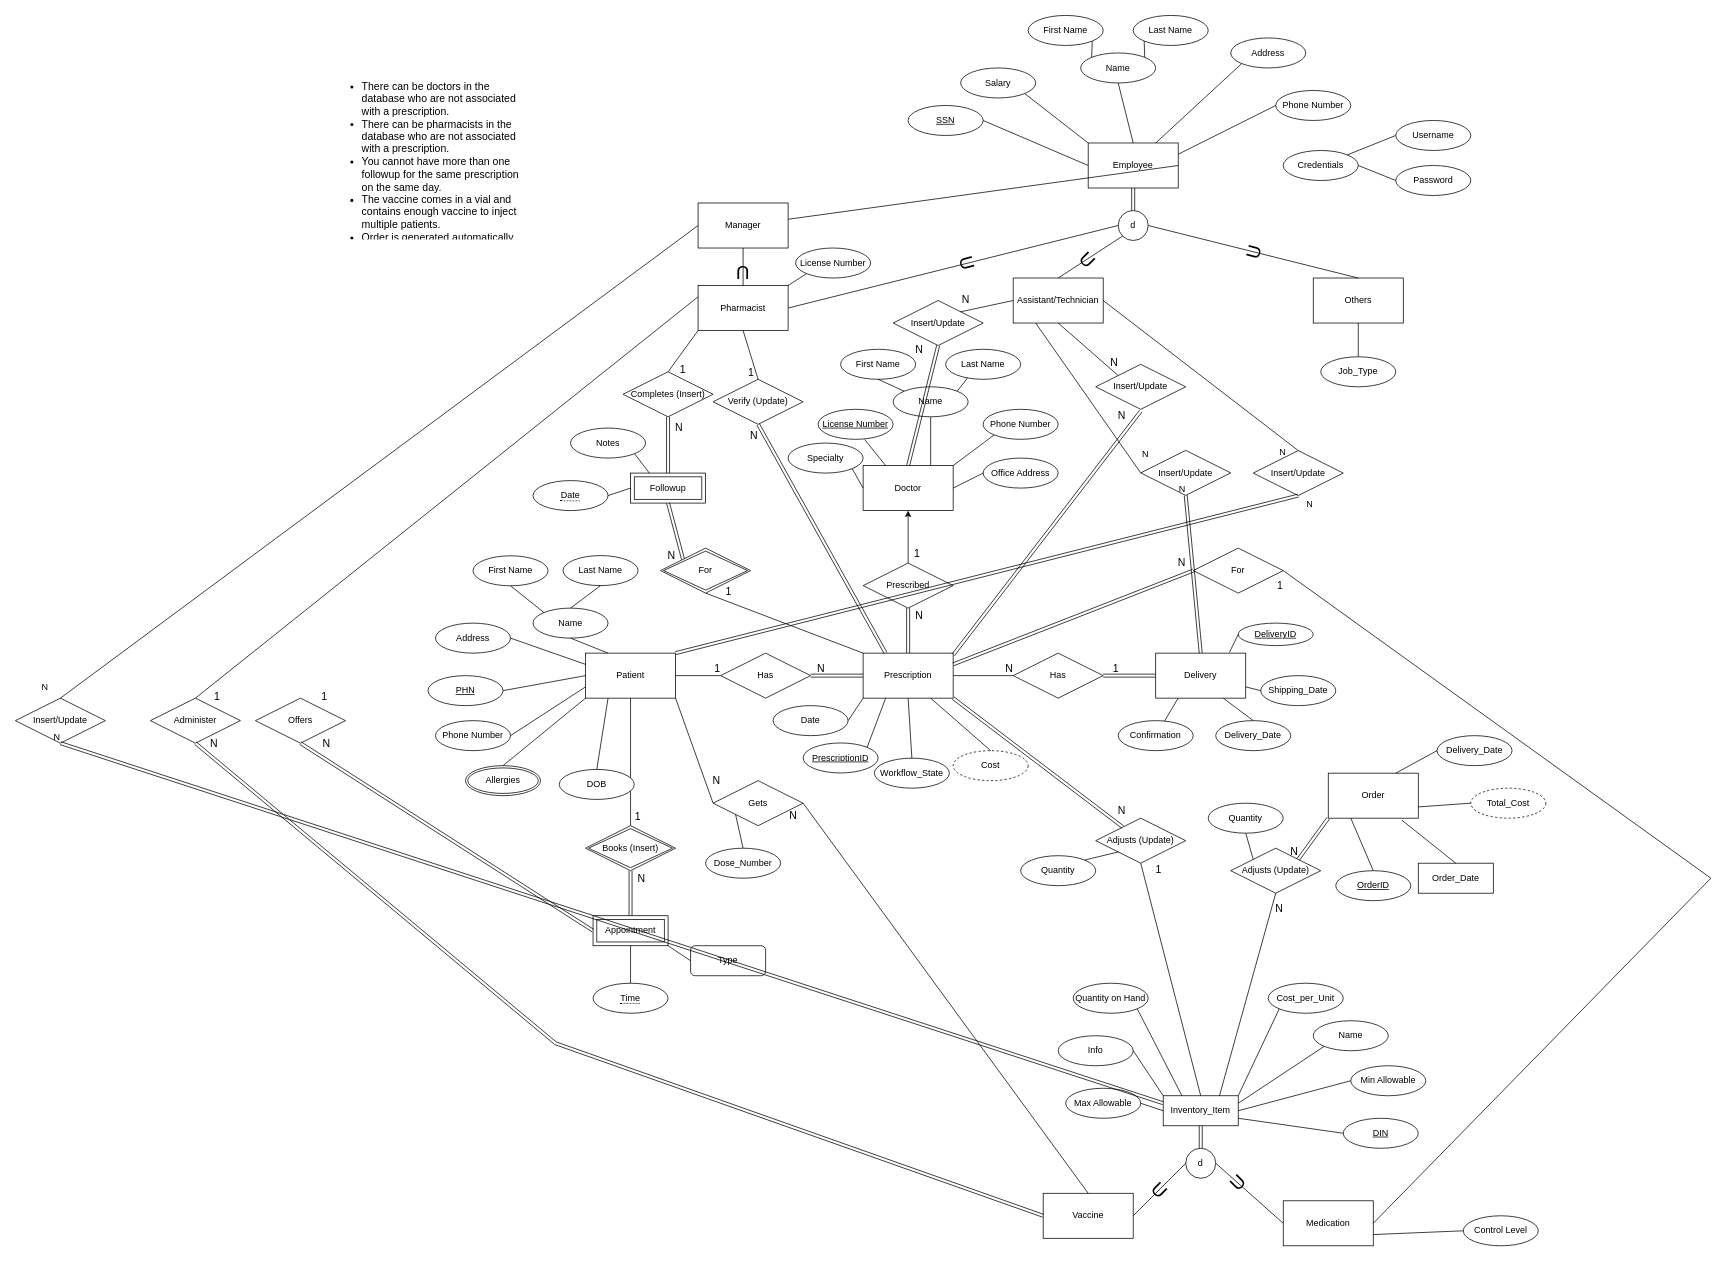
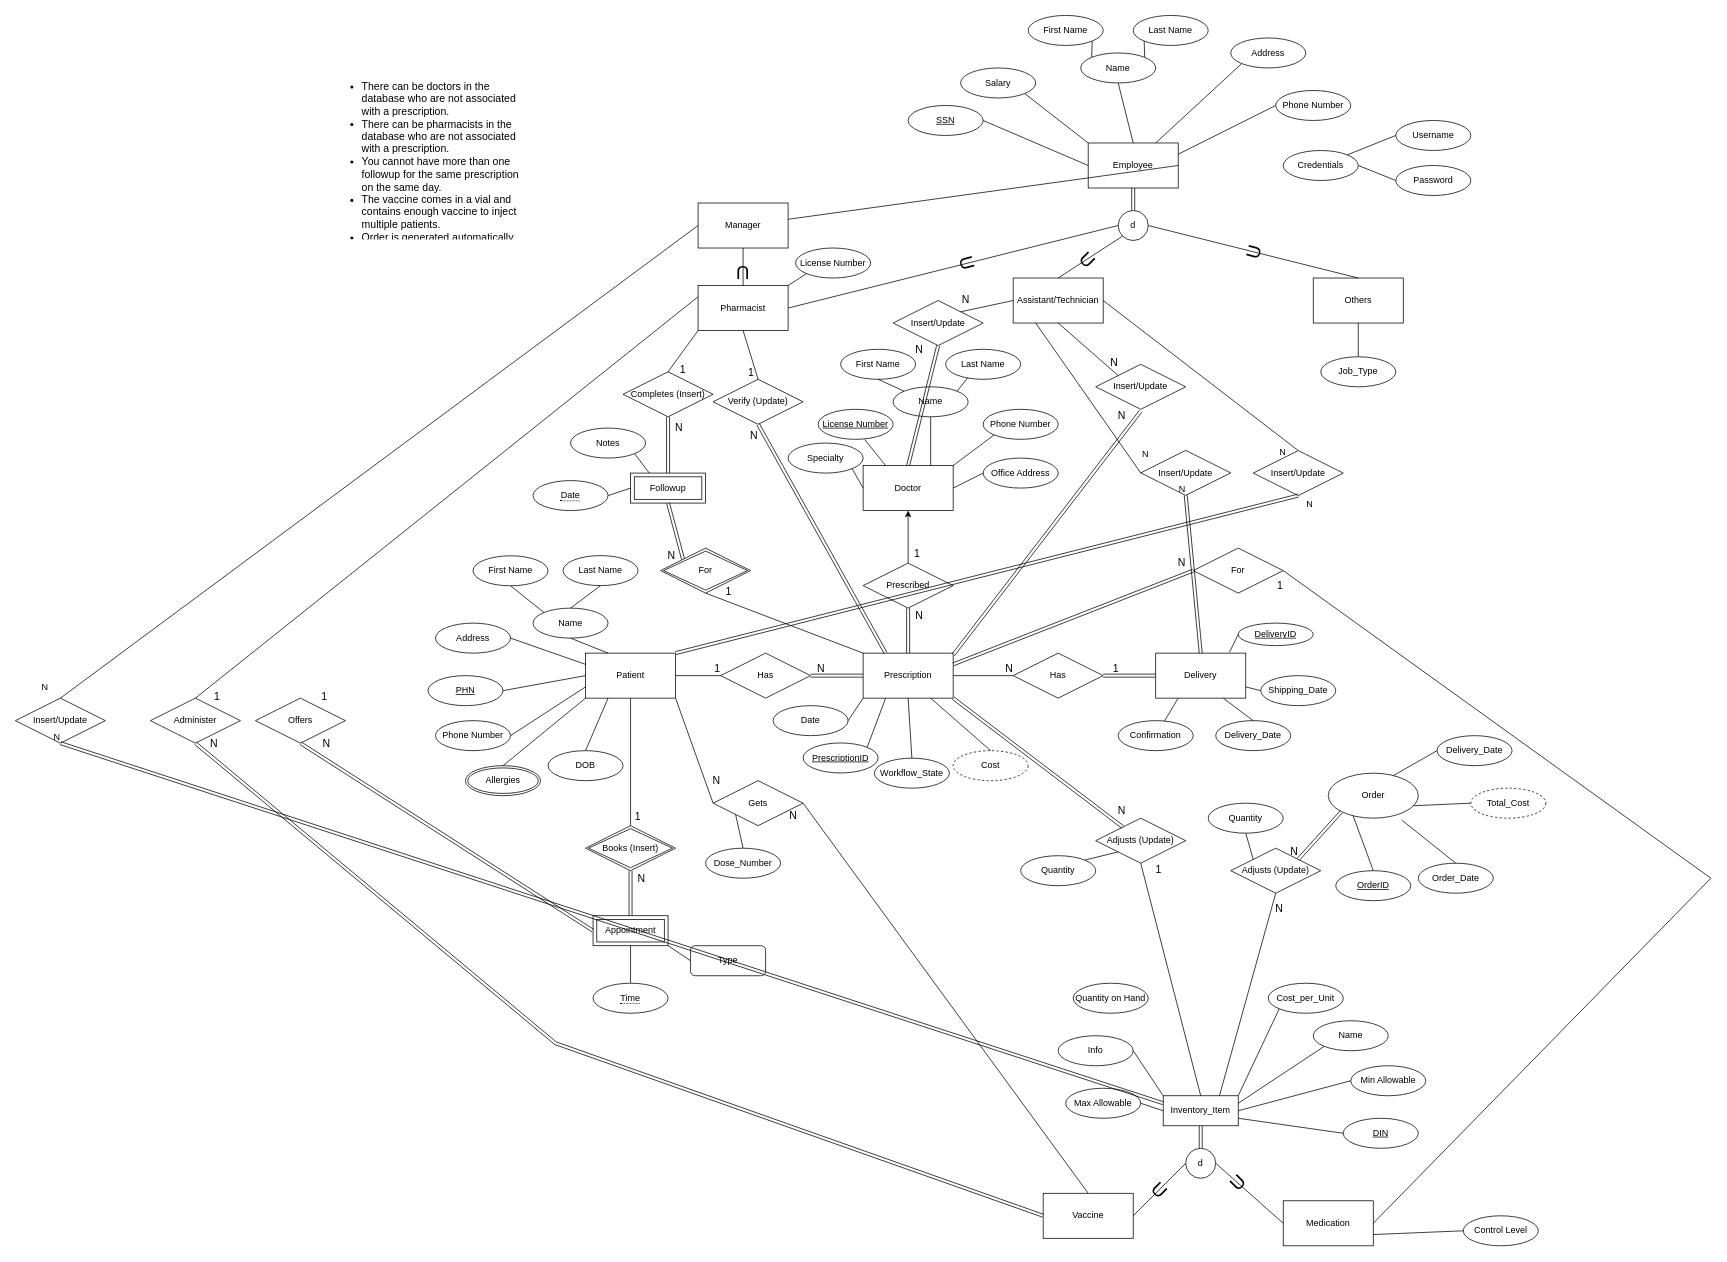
node "DOB": moved (597, 784) -> (585, 765)
node "Order": shape rectangle -> ellipse
node "Order_Date": shape rectangle -> ellipse
edge "Quantity on Hand" -- "Inventory_Item": removed
